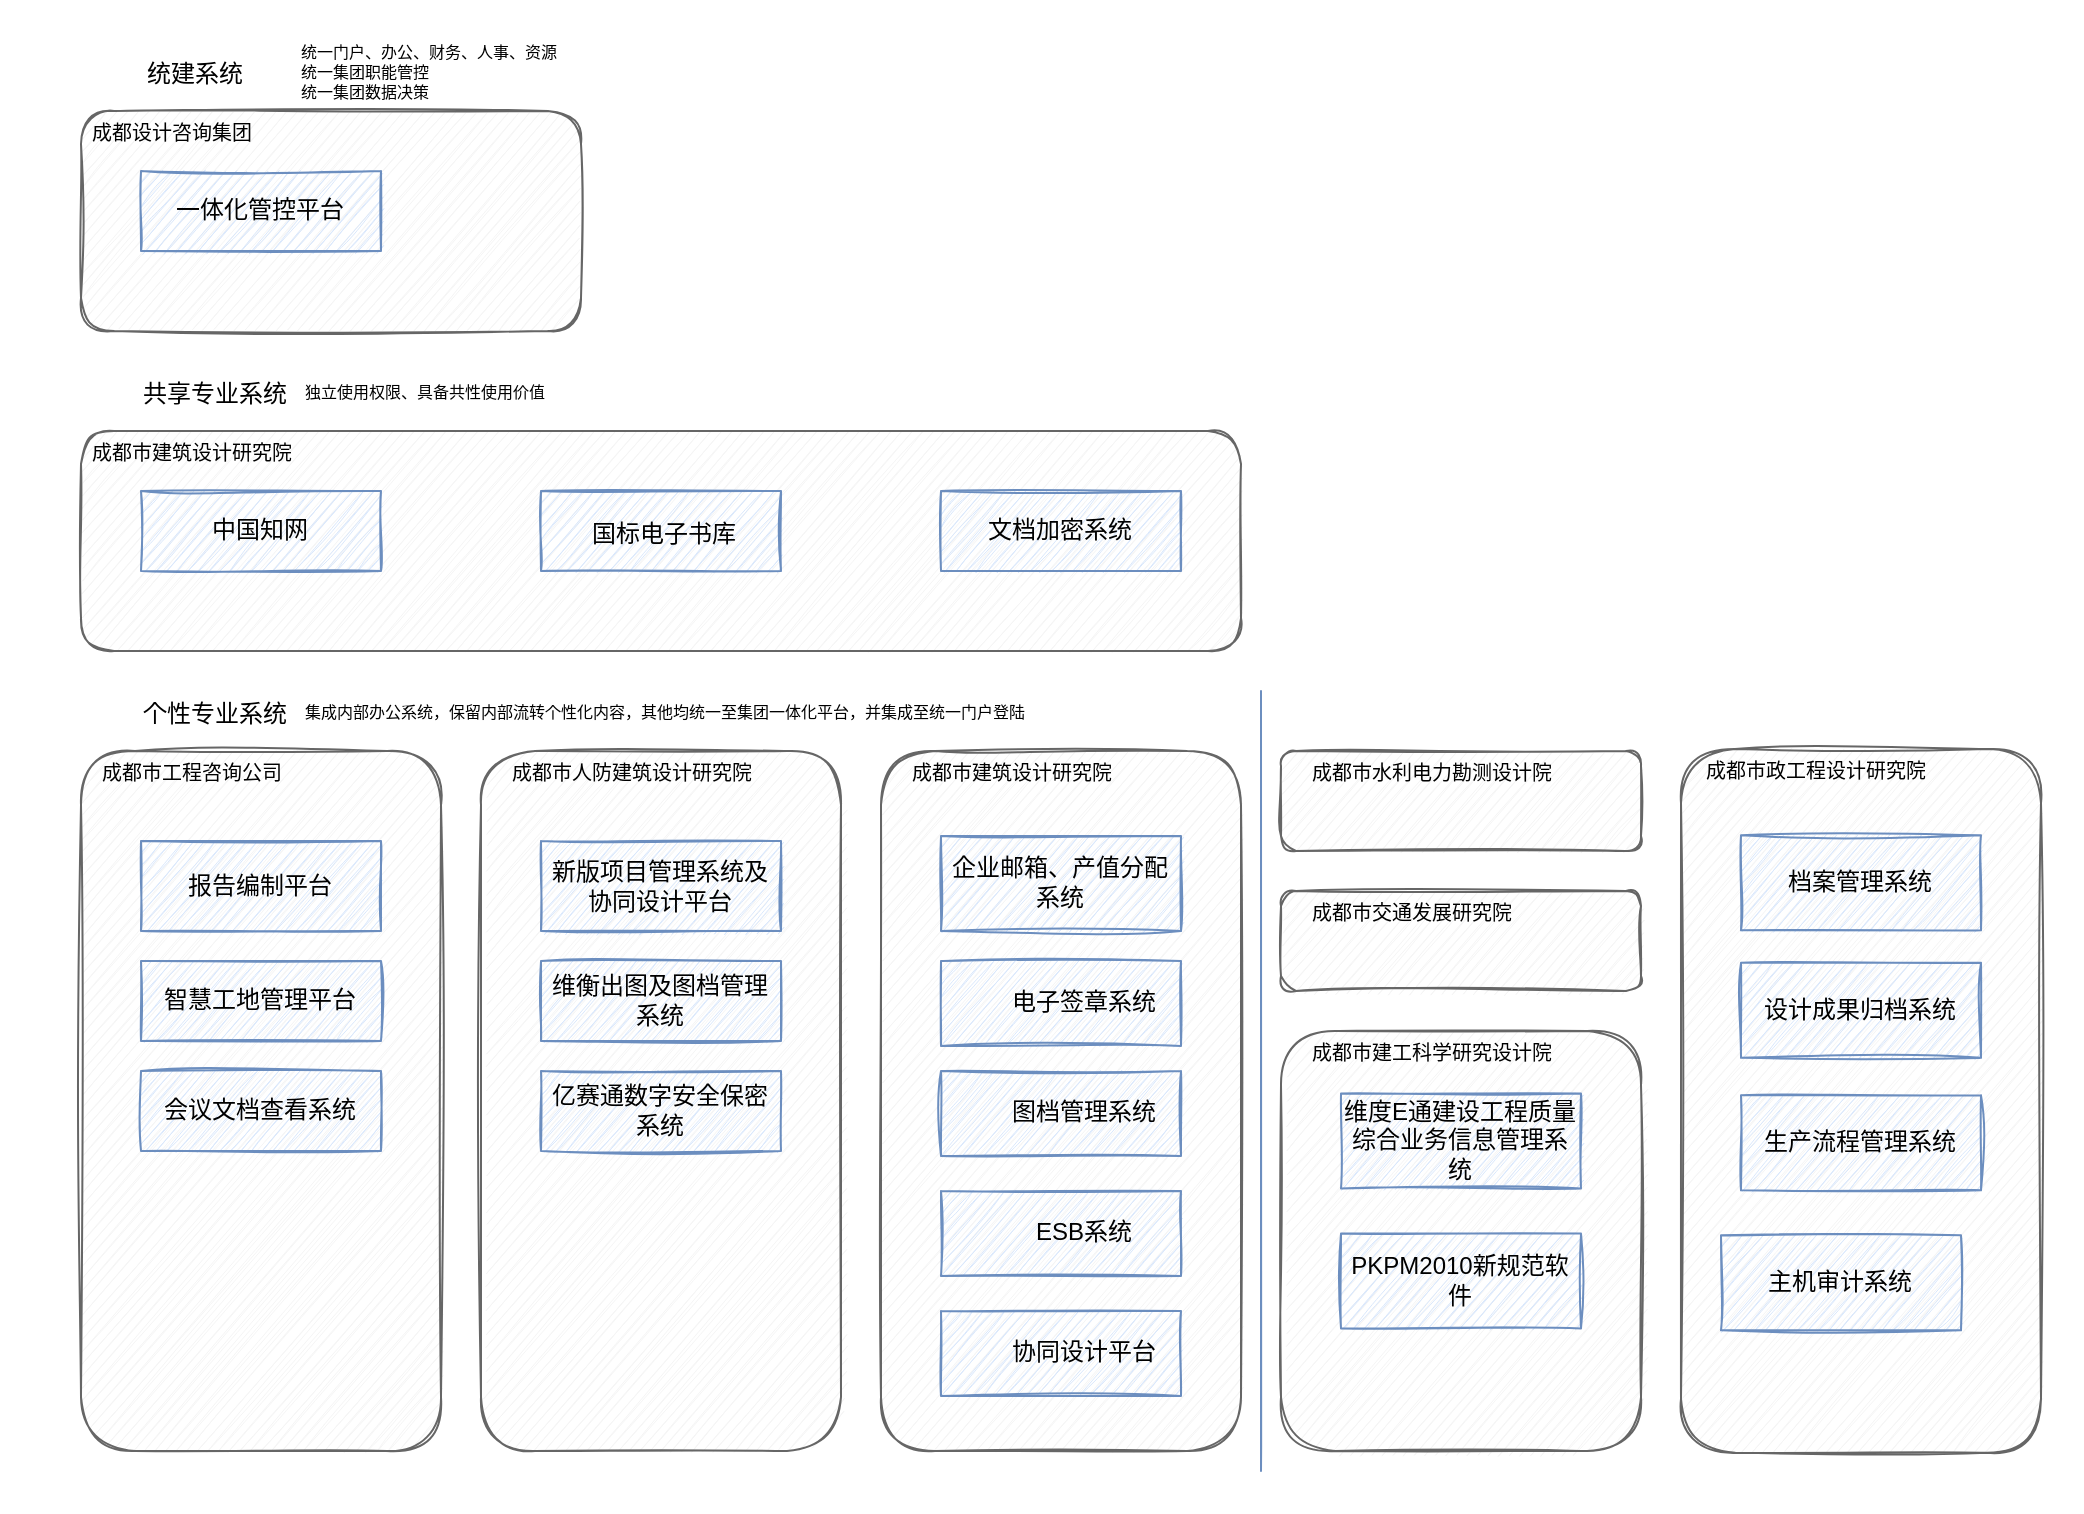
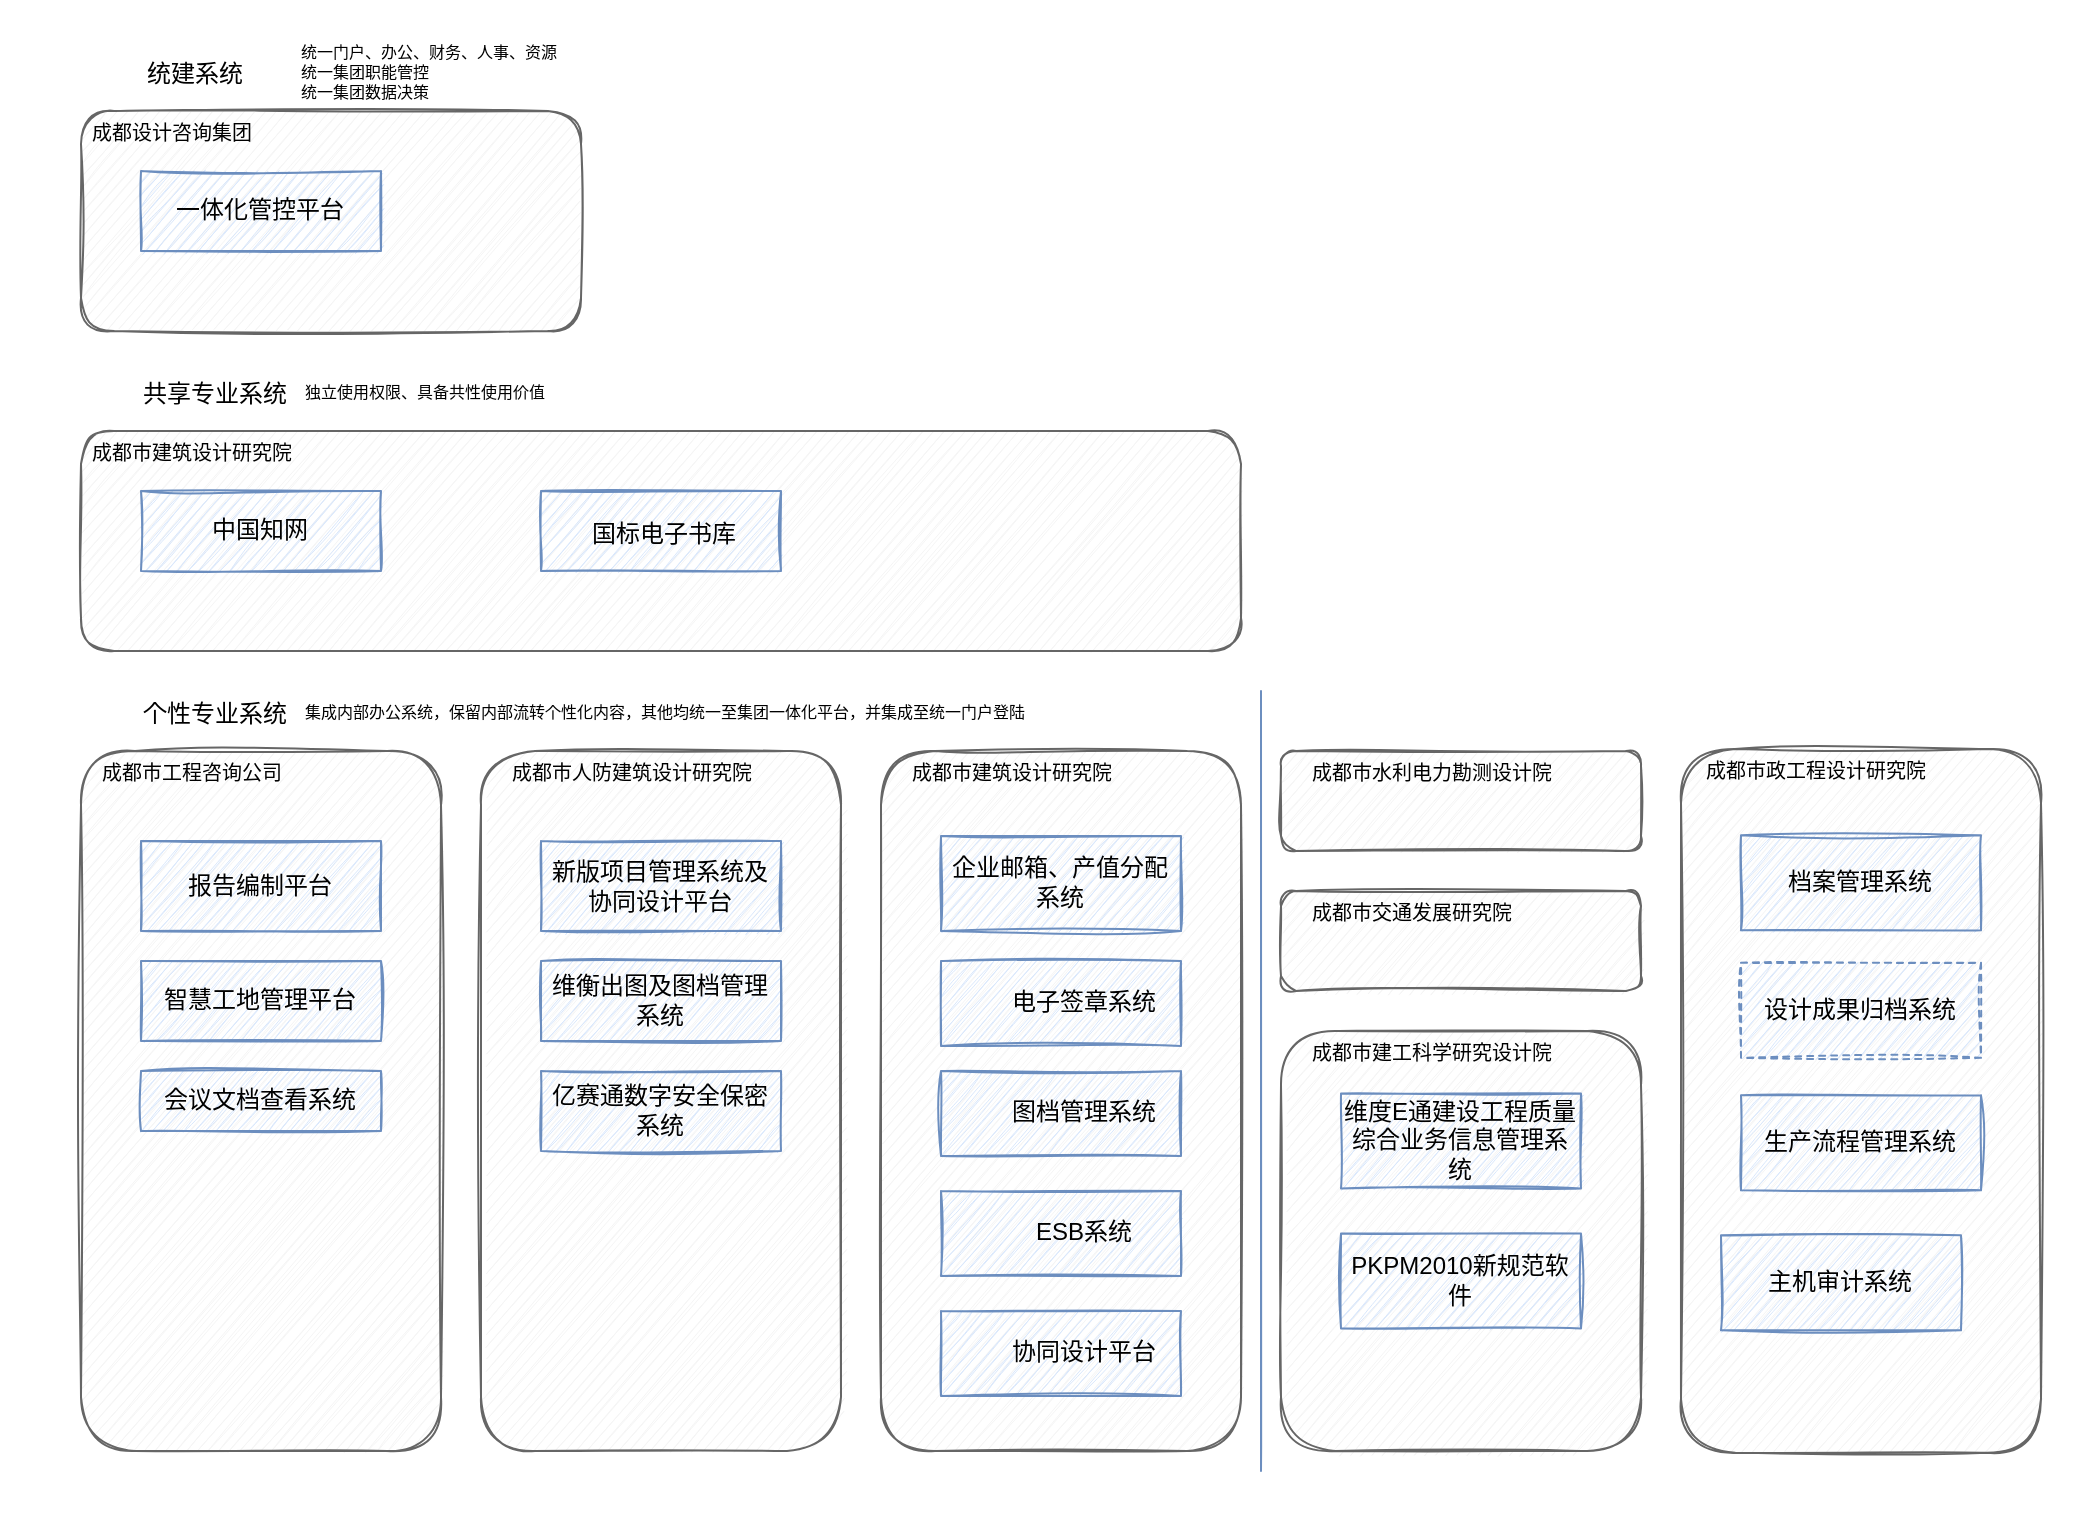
node "文档加密系统": removed
node "设计成果归档系统": style solid -> dashed
node "会议文档查看系统": size 240x80 -> 240x60
